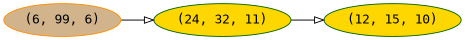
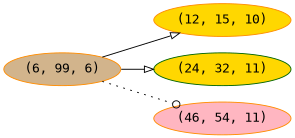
edge "(24, 32, 11)" -> "(12, 15, 10)": now "(6, 99, 6)" -> "(12, 15, 10)"
node "(12, 15, 10)": color darkgreen -> darkorange
node "(46, 54, 11)": added
